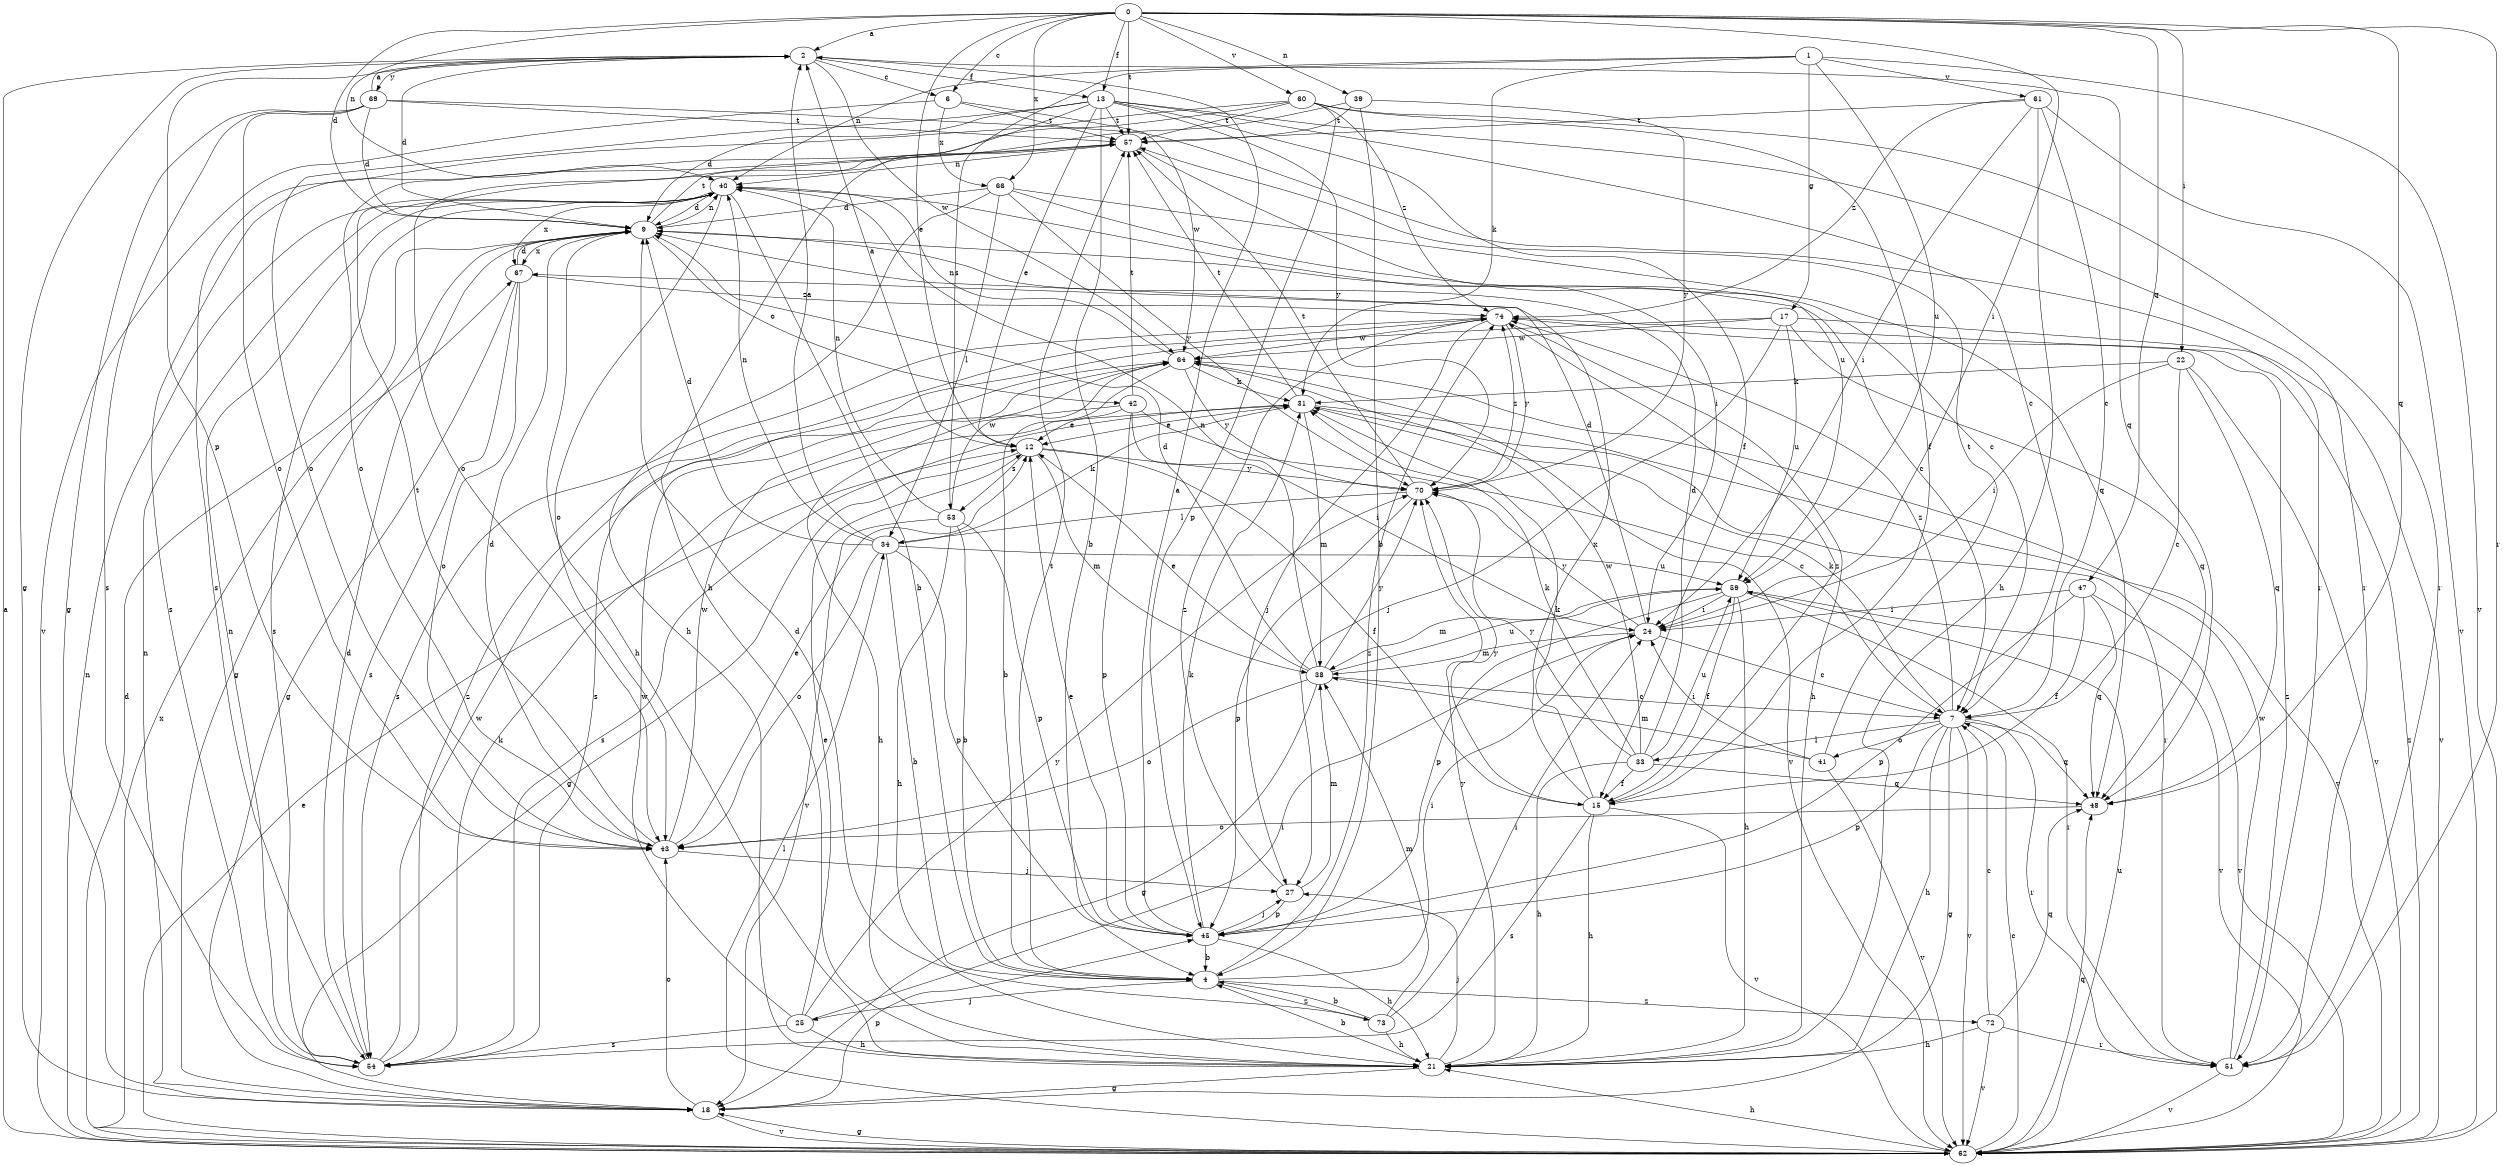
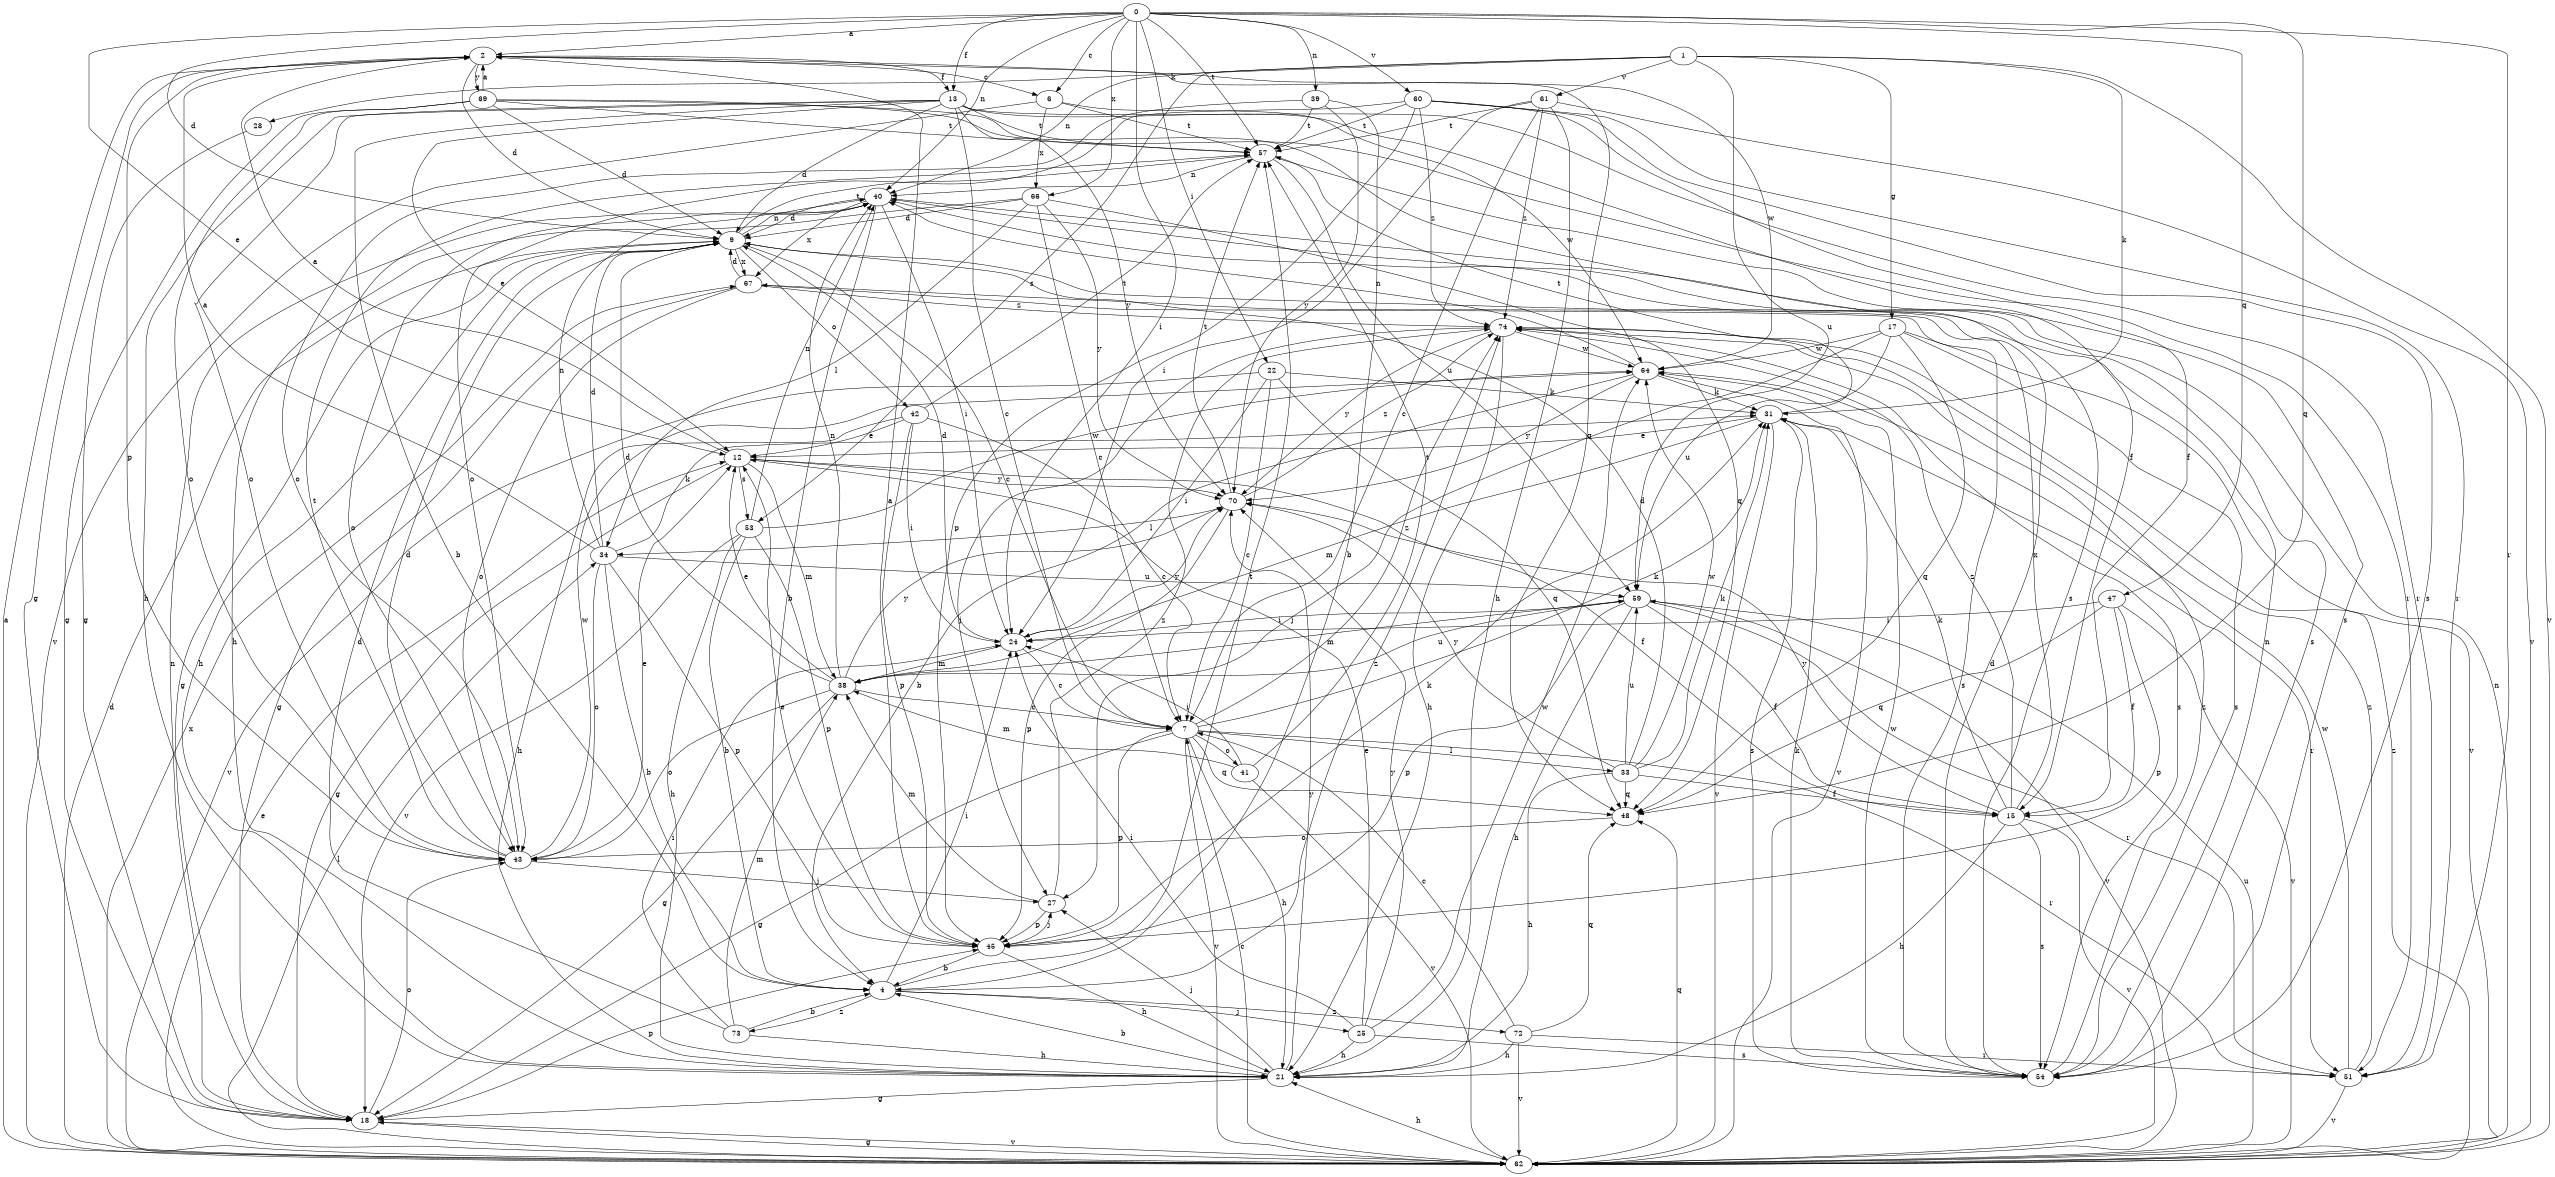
node "28": added
